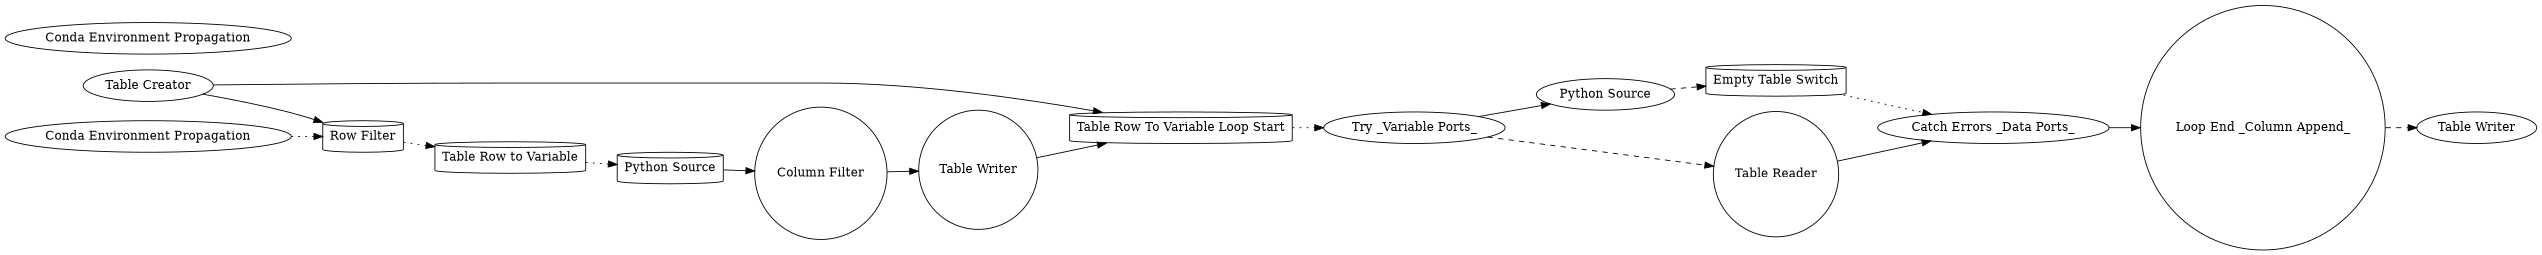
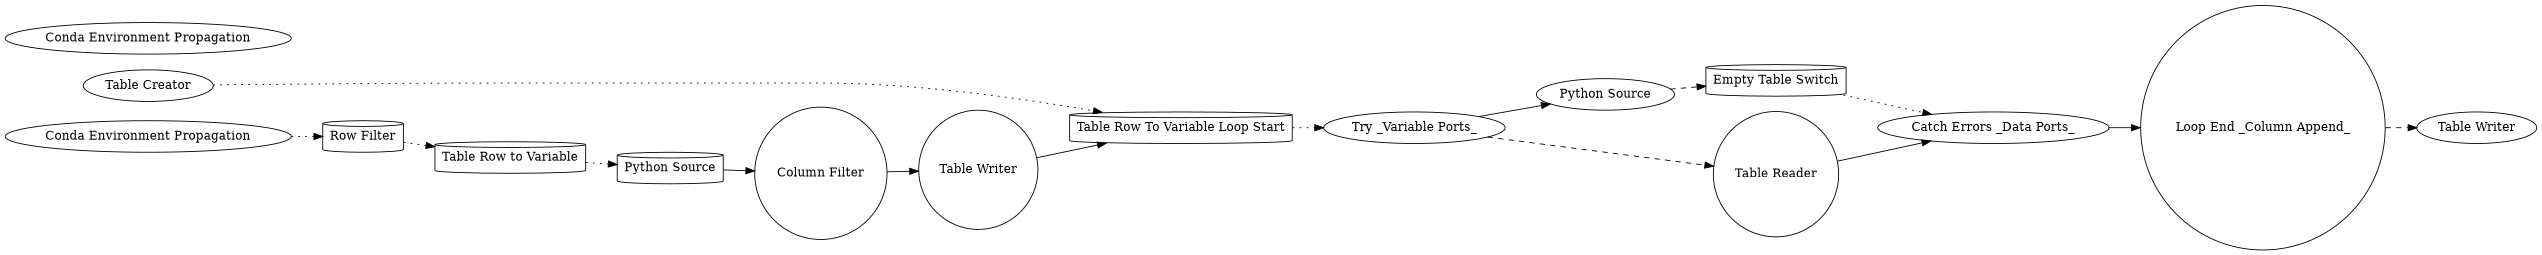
edge "Table Creator" -> "Table Row To Variable Loop Start": style solid -> dotted
edge "Table Creator" -> "Row Filter": removed
